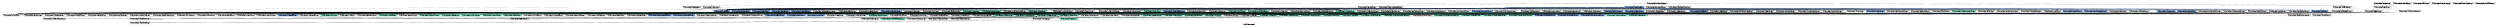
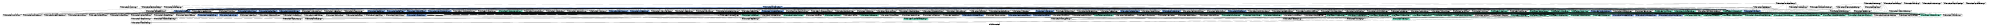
node "{lib/libLLVMCodeGen.a(HardwareLoops.cpp.o)}": removed
